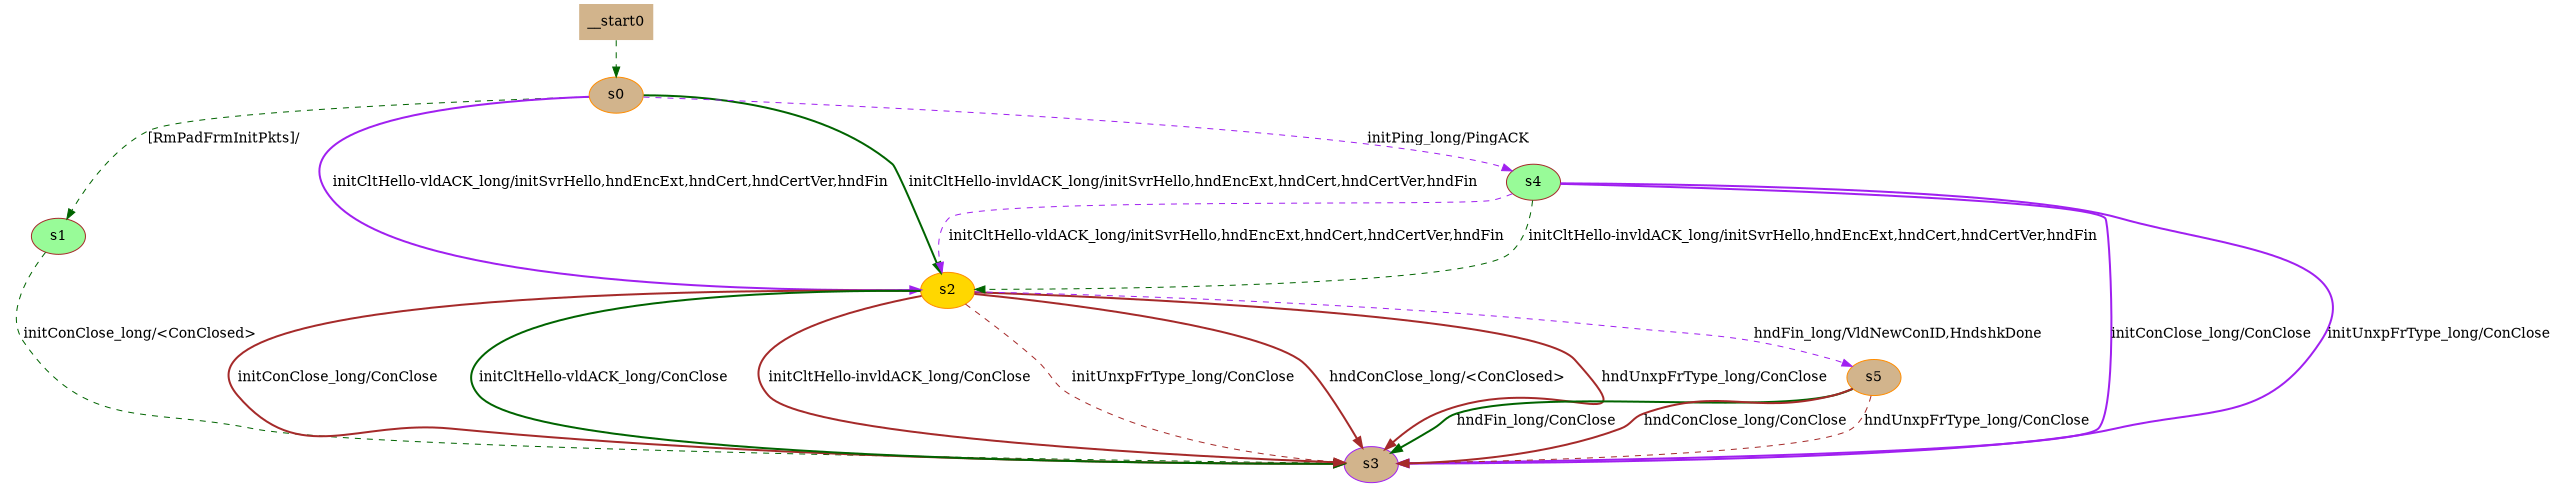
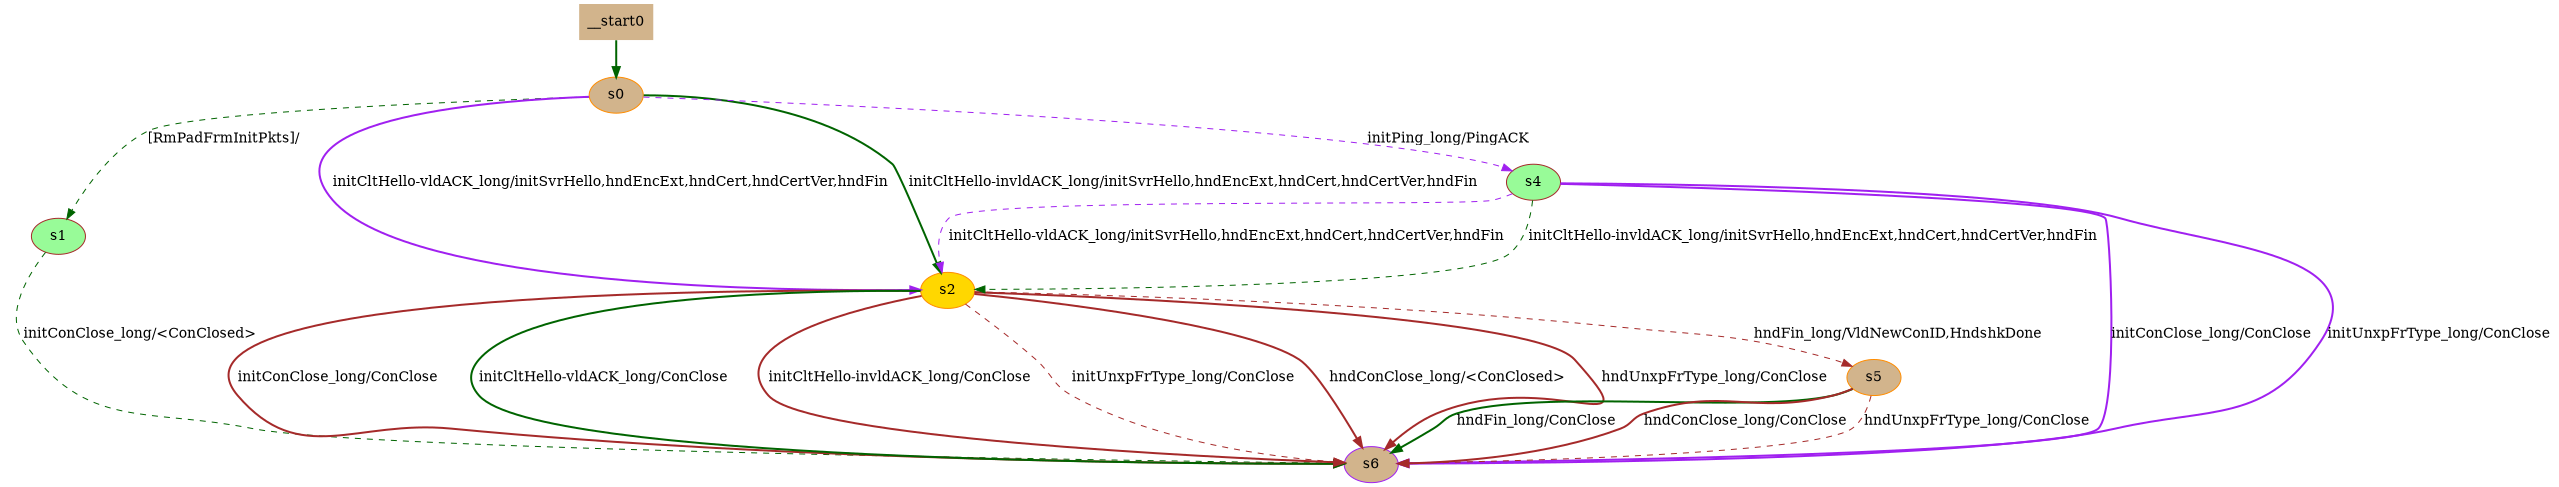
edge "__start0" -> "s0": style dashed -> bold
edge "s2" -> "s5": color purple -> brown
node "s3": label "s3" -> "s6"
